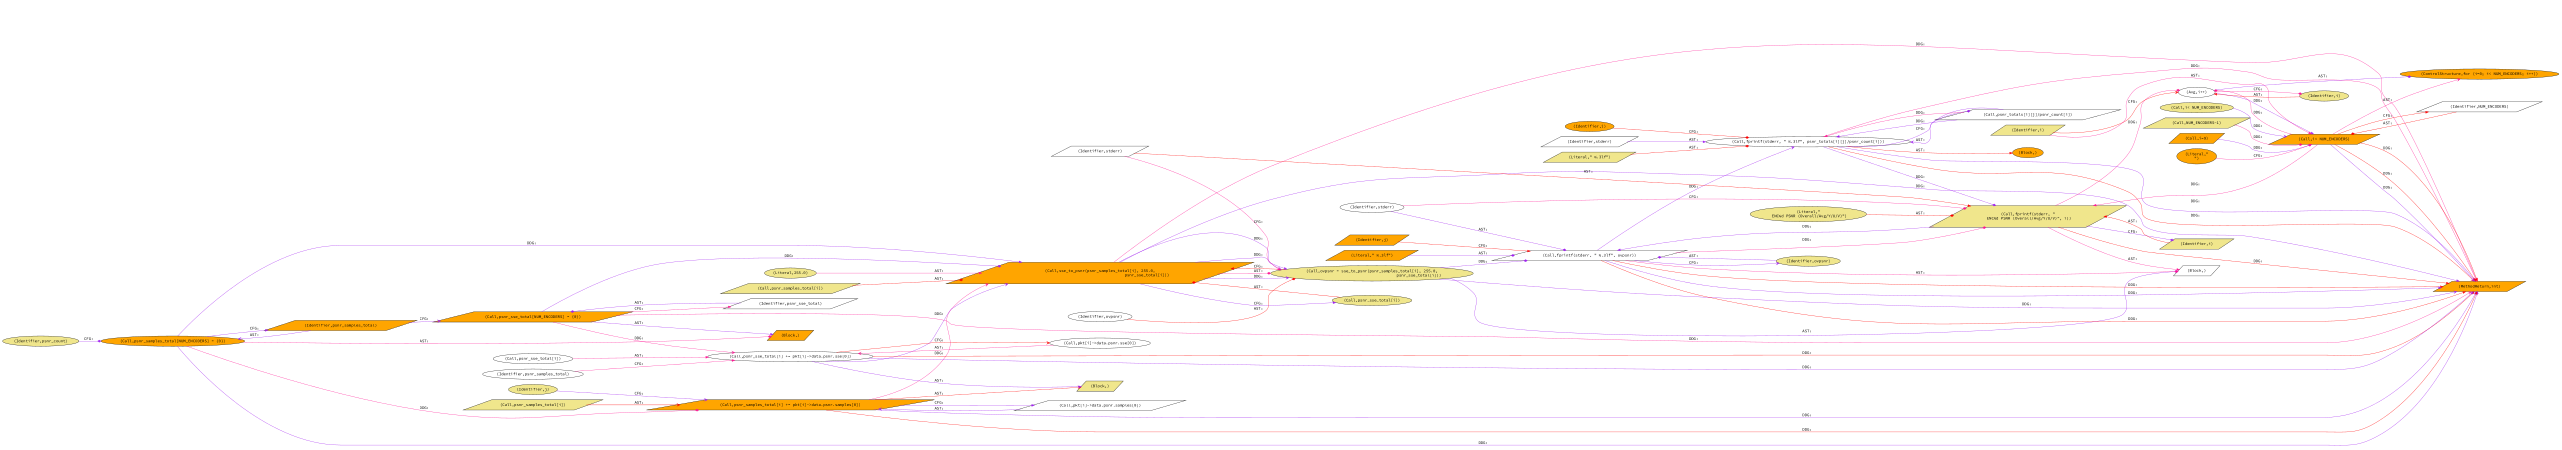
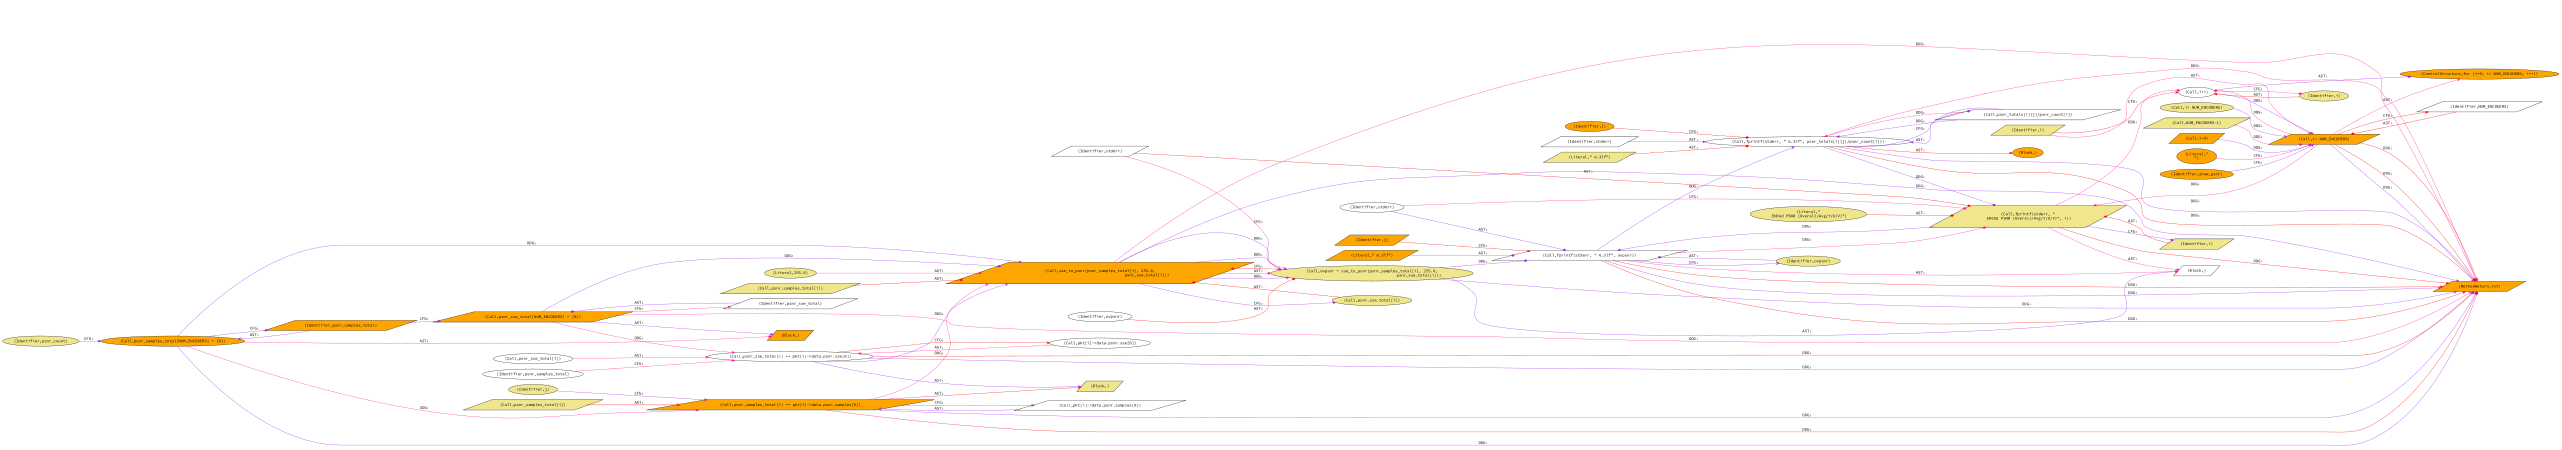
node "(Avg,i++)": label "(Avg,i++)" -> "(Call,i++)"
node "(Identifier,show_psnr)": added
